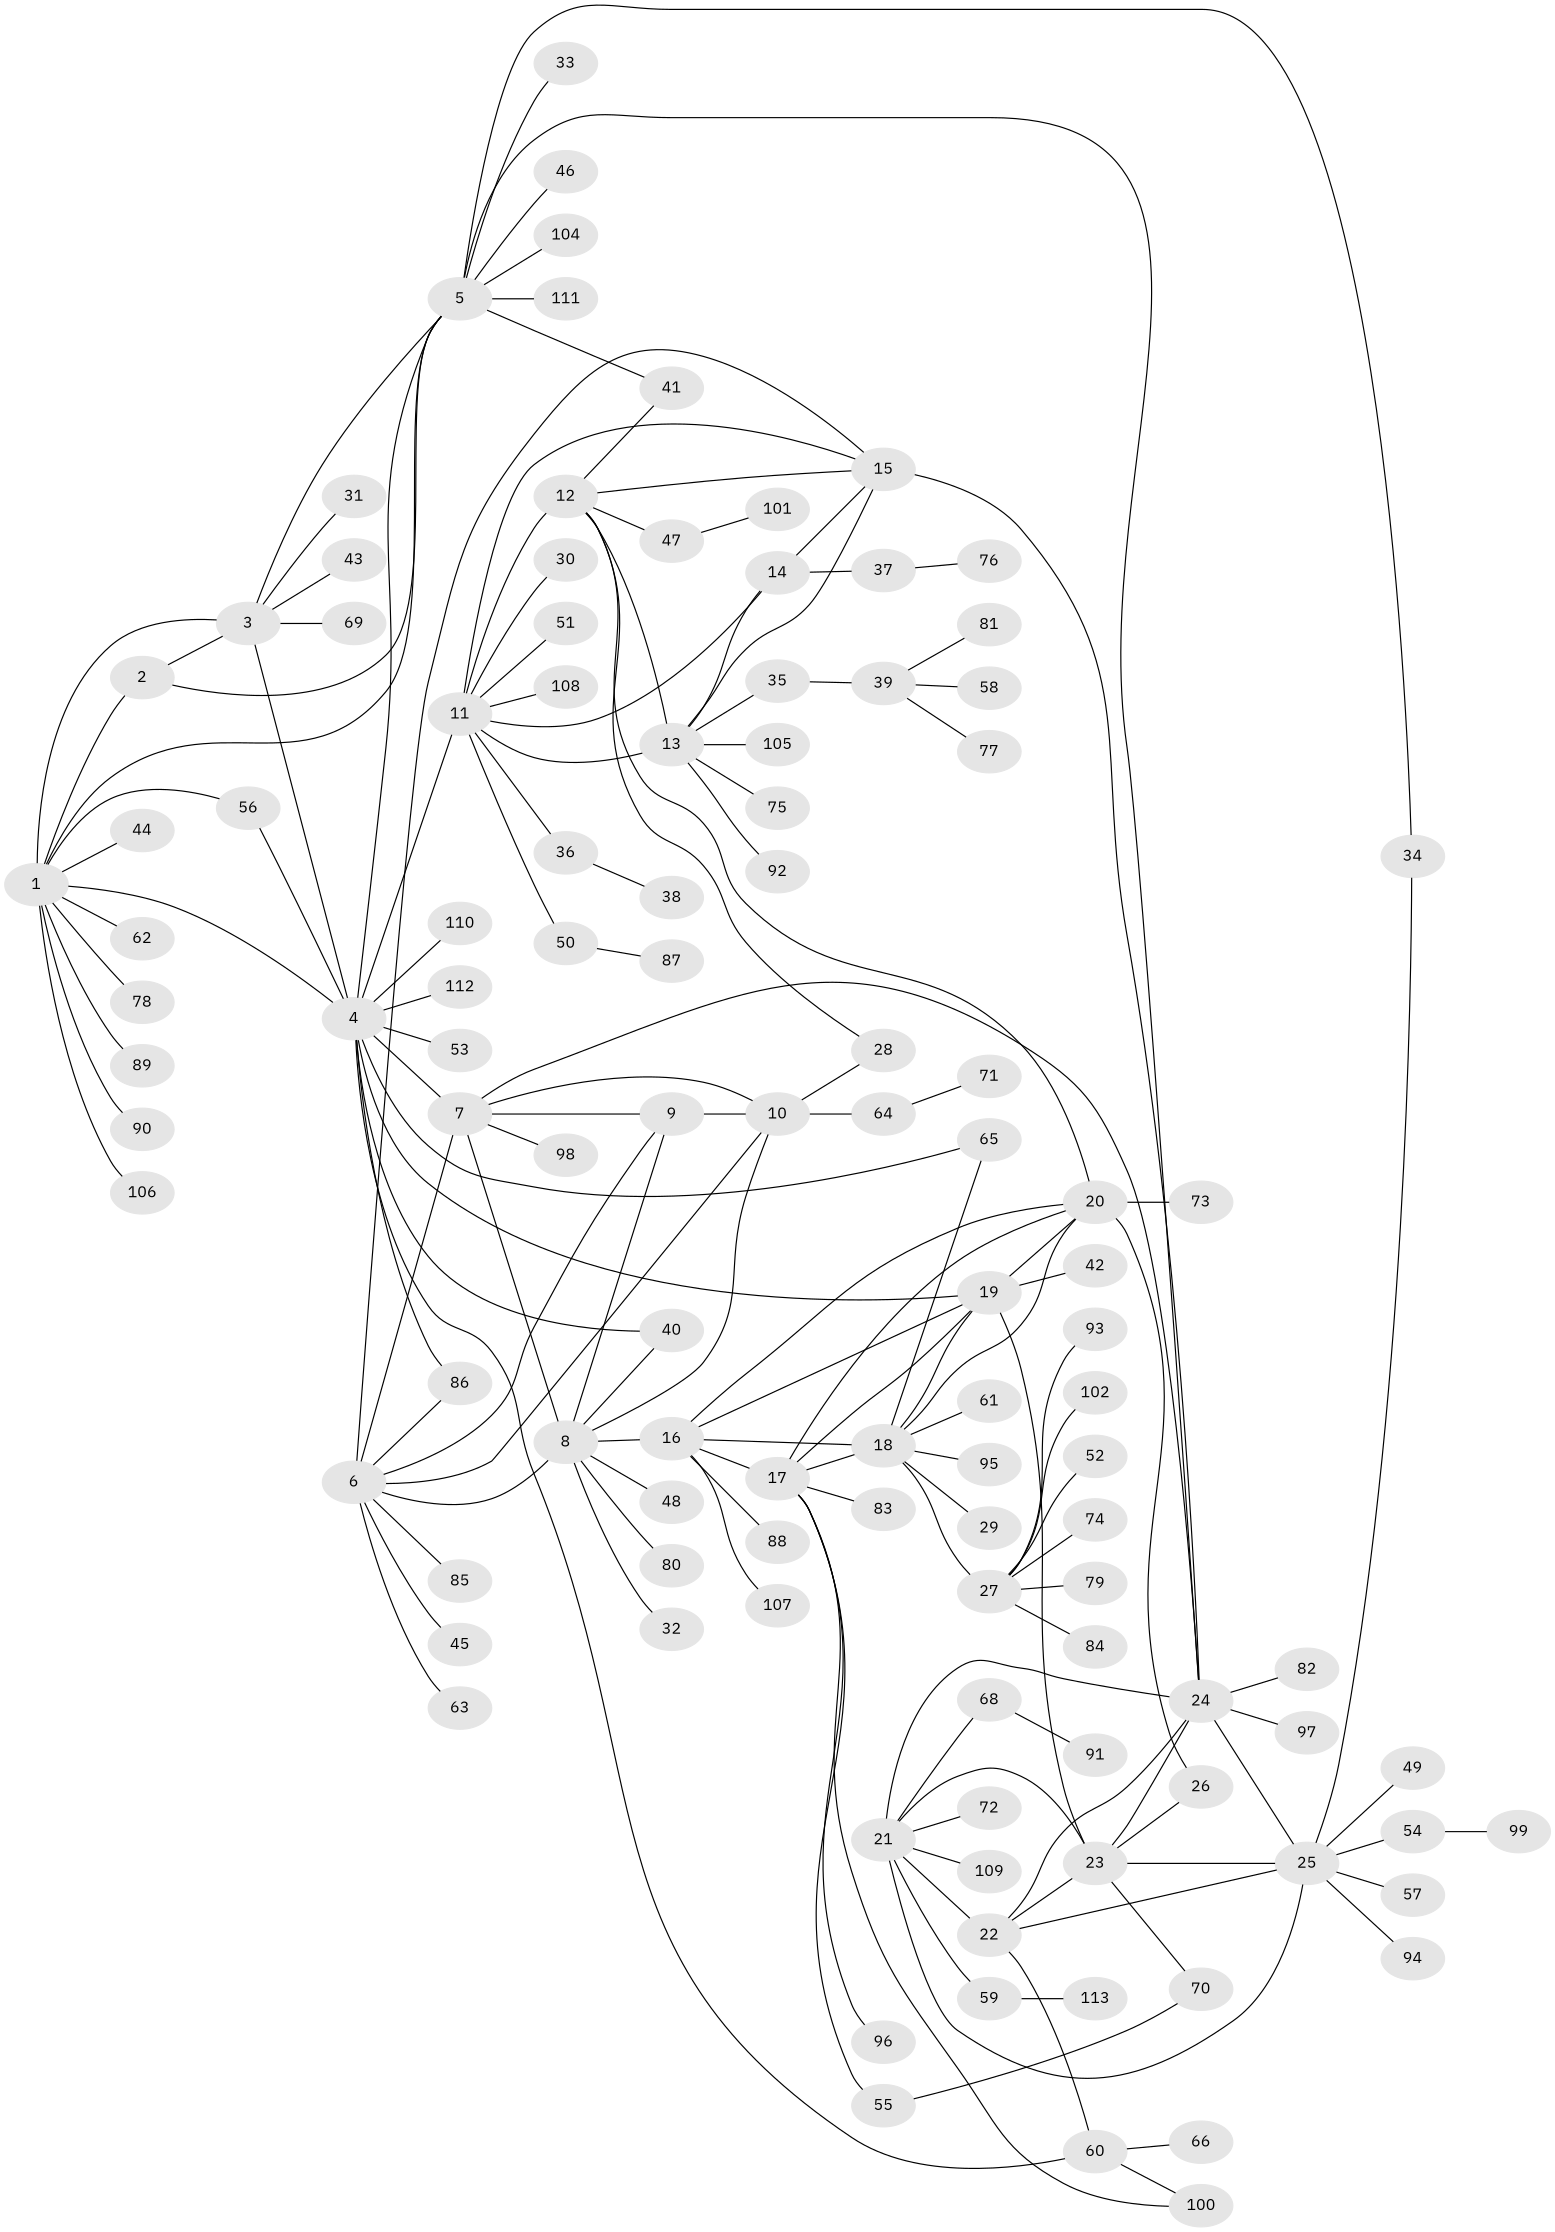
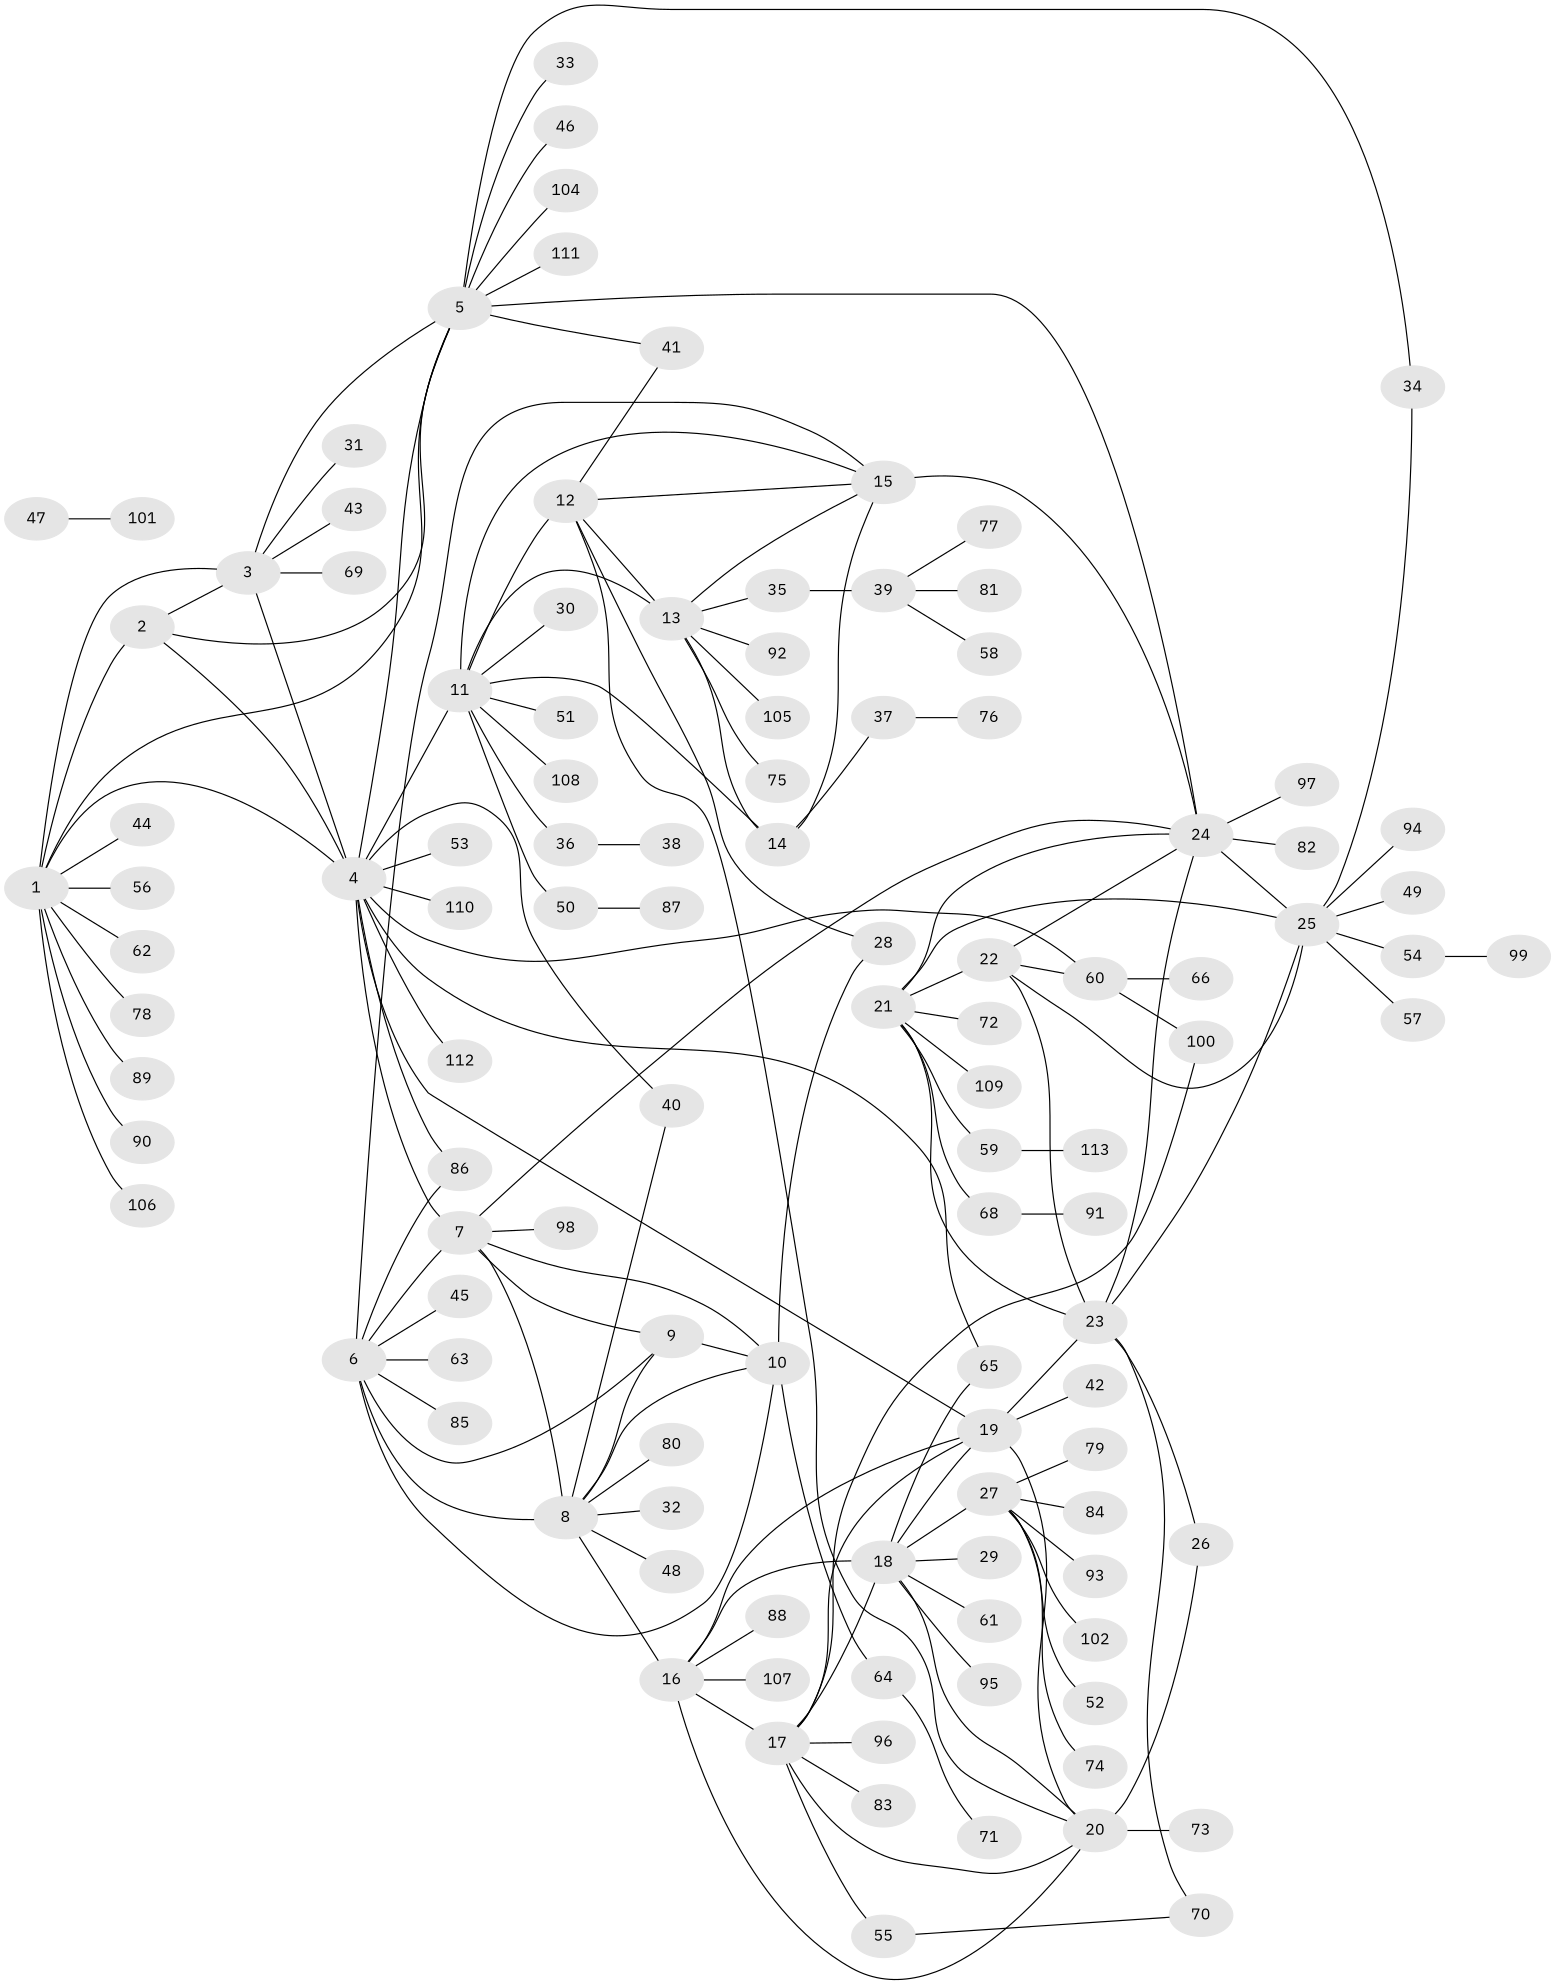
edge "12" -- "47": removed
edge "56" -- "4": now "2" -- "4"
